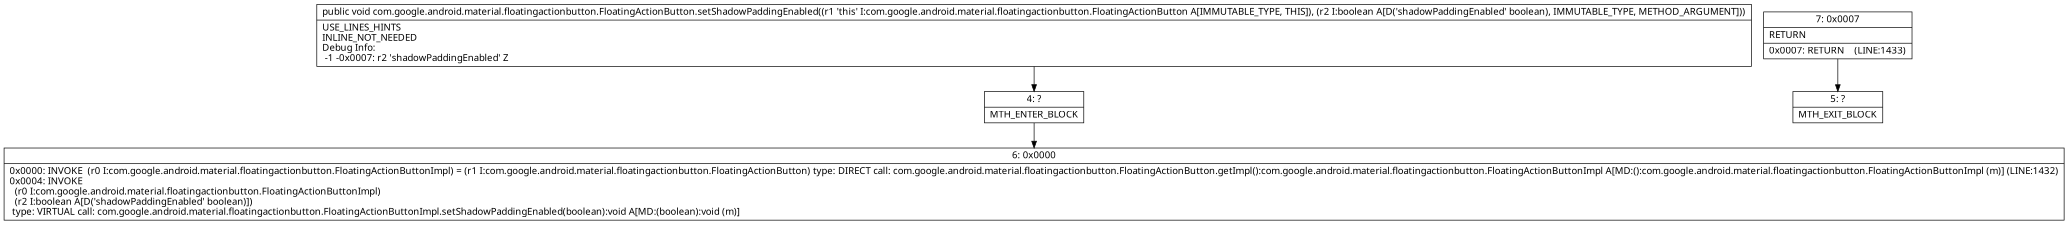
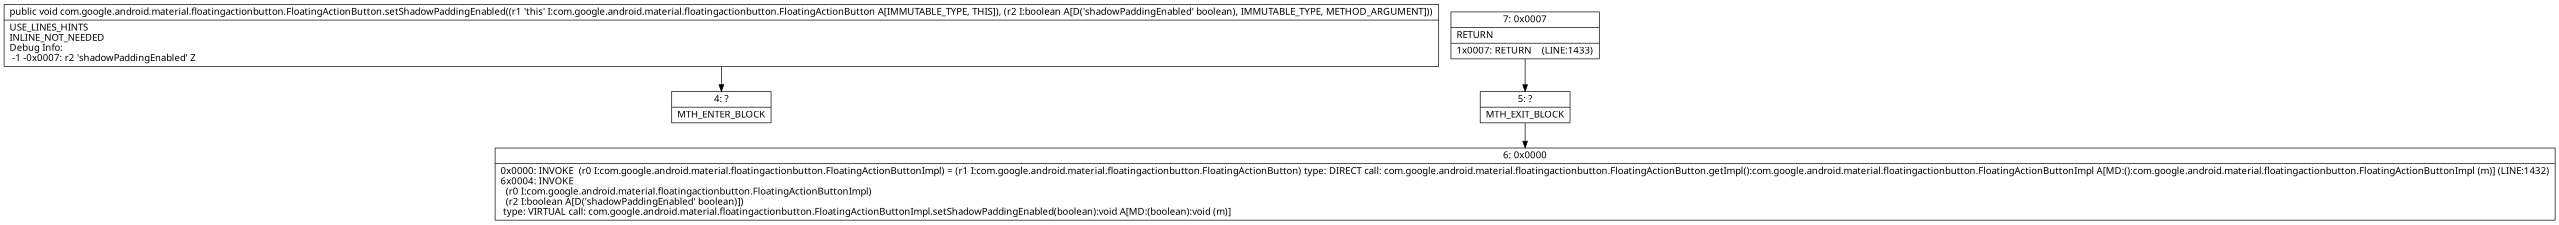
node "7: 0x0007": text "0x0007: RETURN    (LINE:1433)" -> "1x0007: RETURN    (LINE:1433)"
edge "4: ?" -> "6: 0x0000": now "5: ?" -> "6: 0x0000"
node "6: 0x0000": text "0x0004: INVOKE" -> "6x0004: INVOKE"
